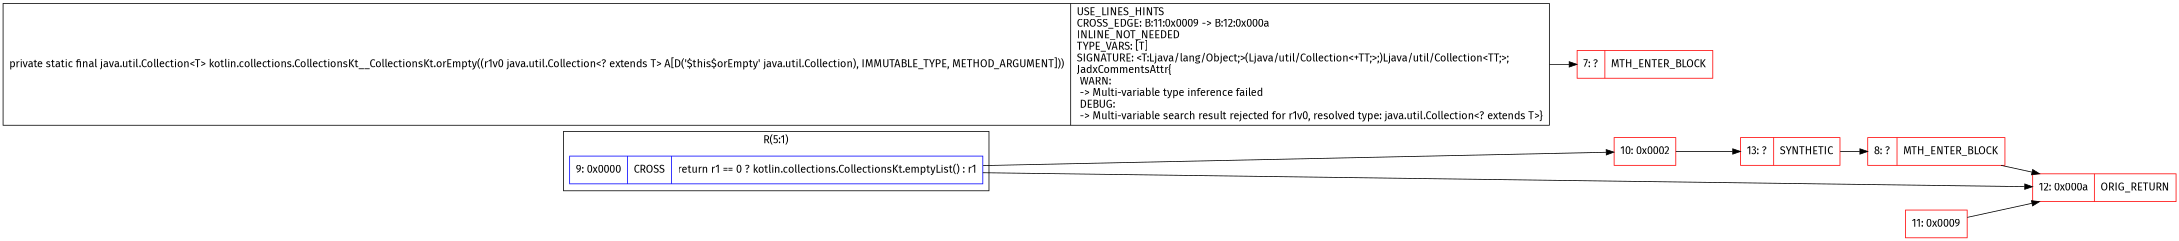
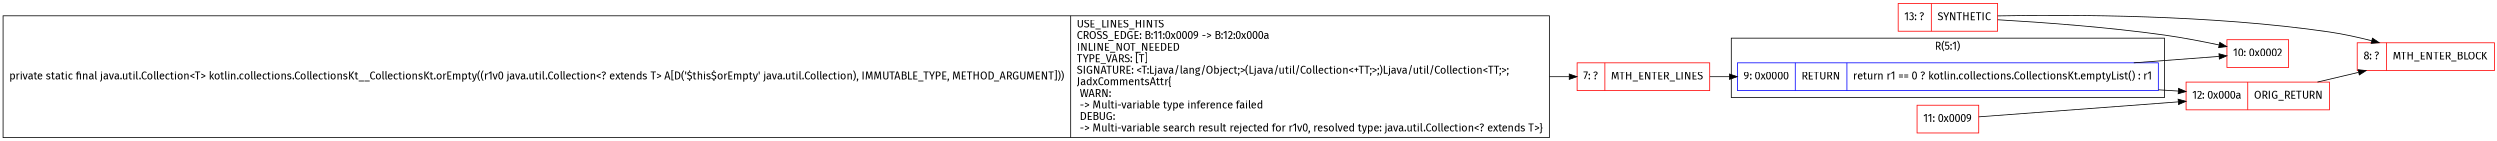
node "7: ?": text "MTH_ENTER_BLOCK" -> "MTH_ENTER_LINES"
edge "7: ?" -> "9: 0x0000": added
edge "10: 0x0002" -> "13: ?": reversed
edge "8: ?" -> "12: 0x000a": reversed
node "9: 0x0000": text "CROSS" -> "RETURN"
